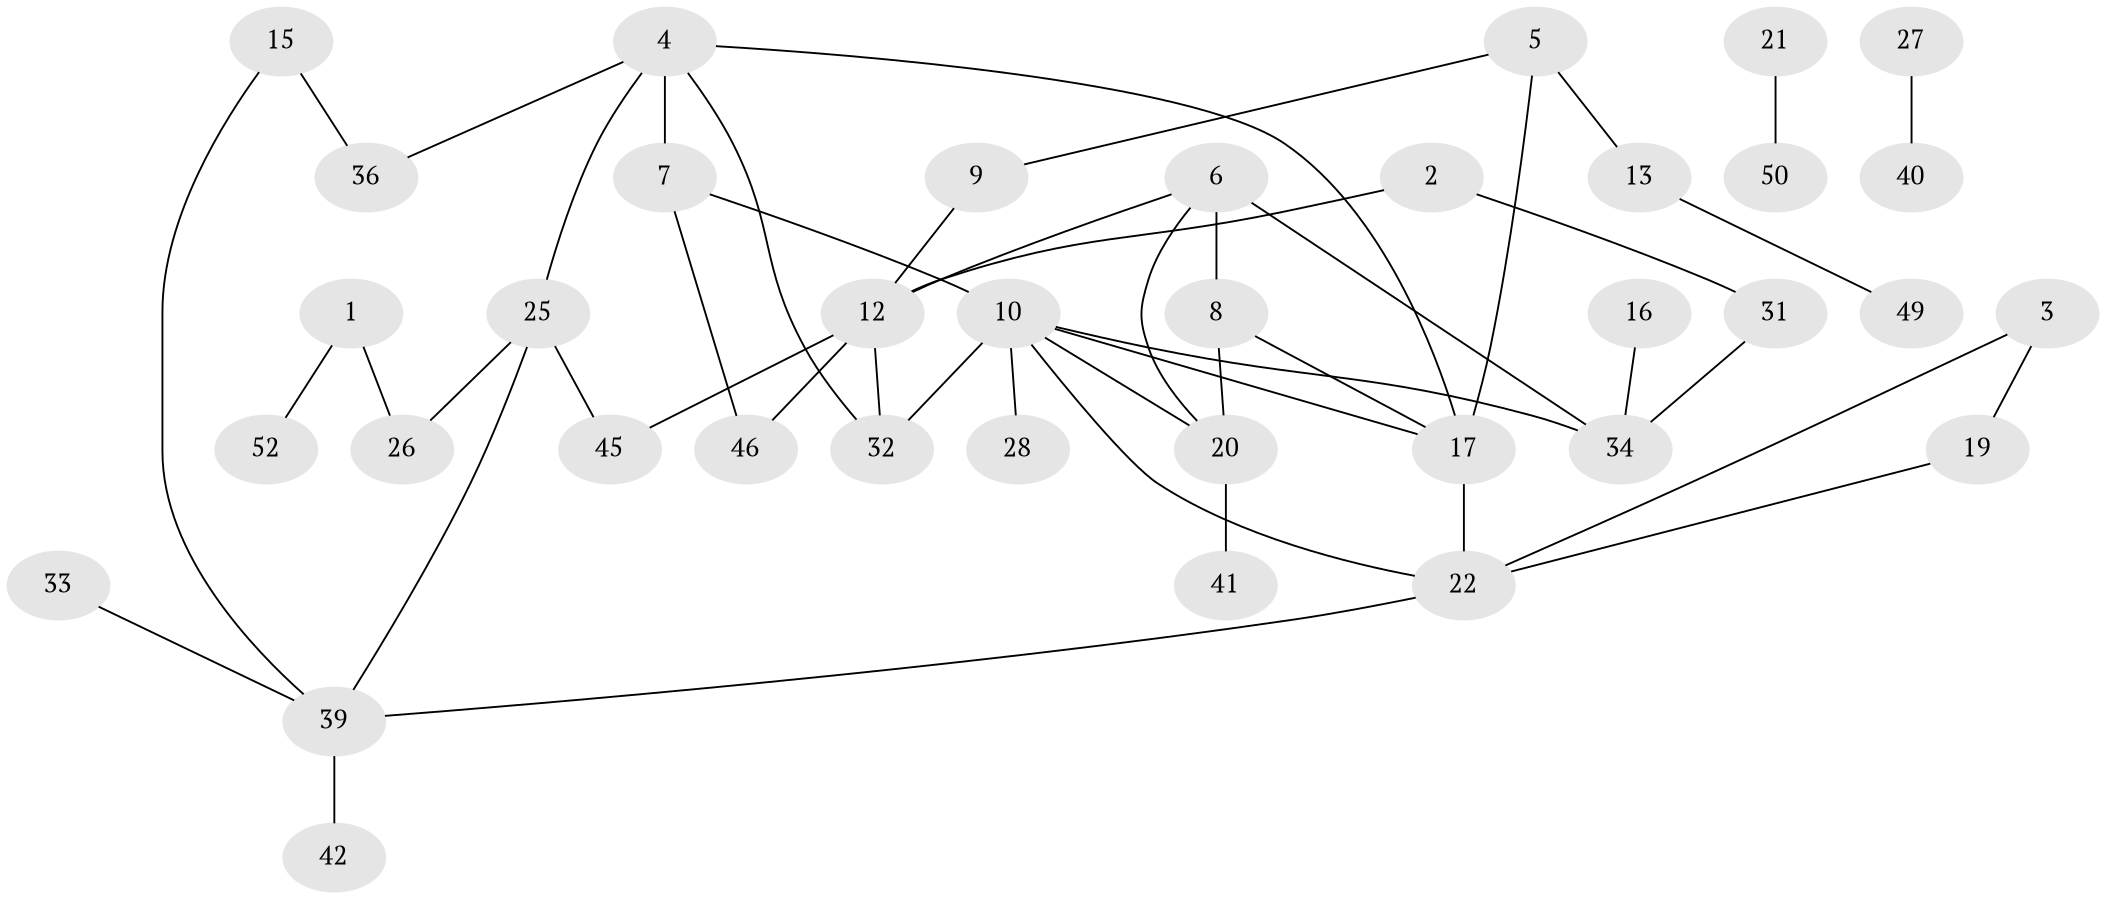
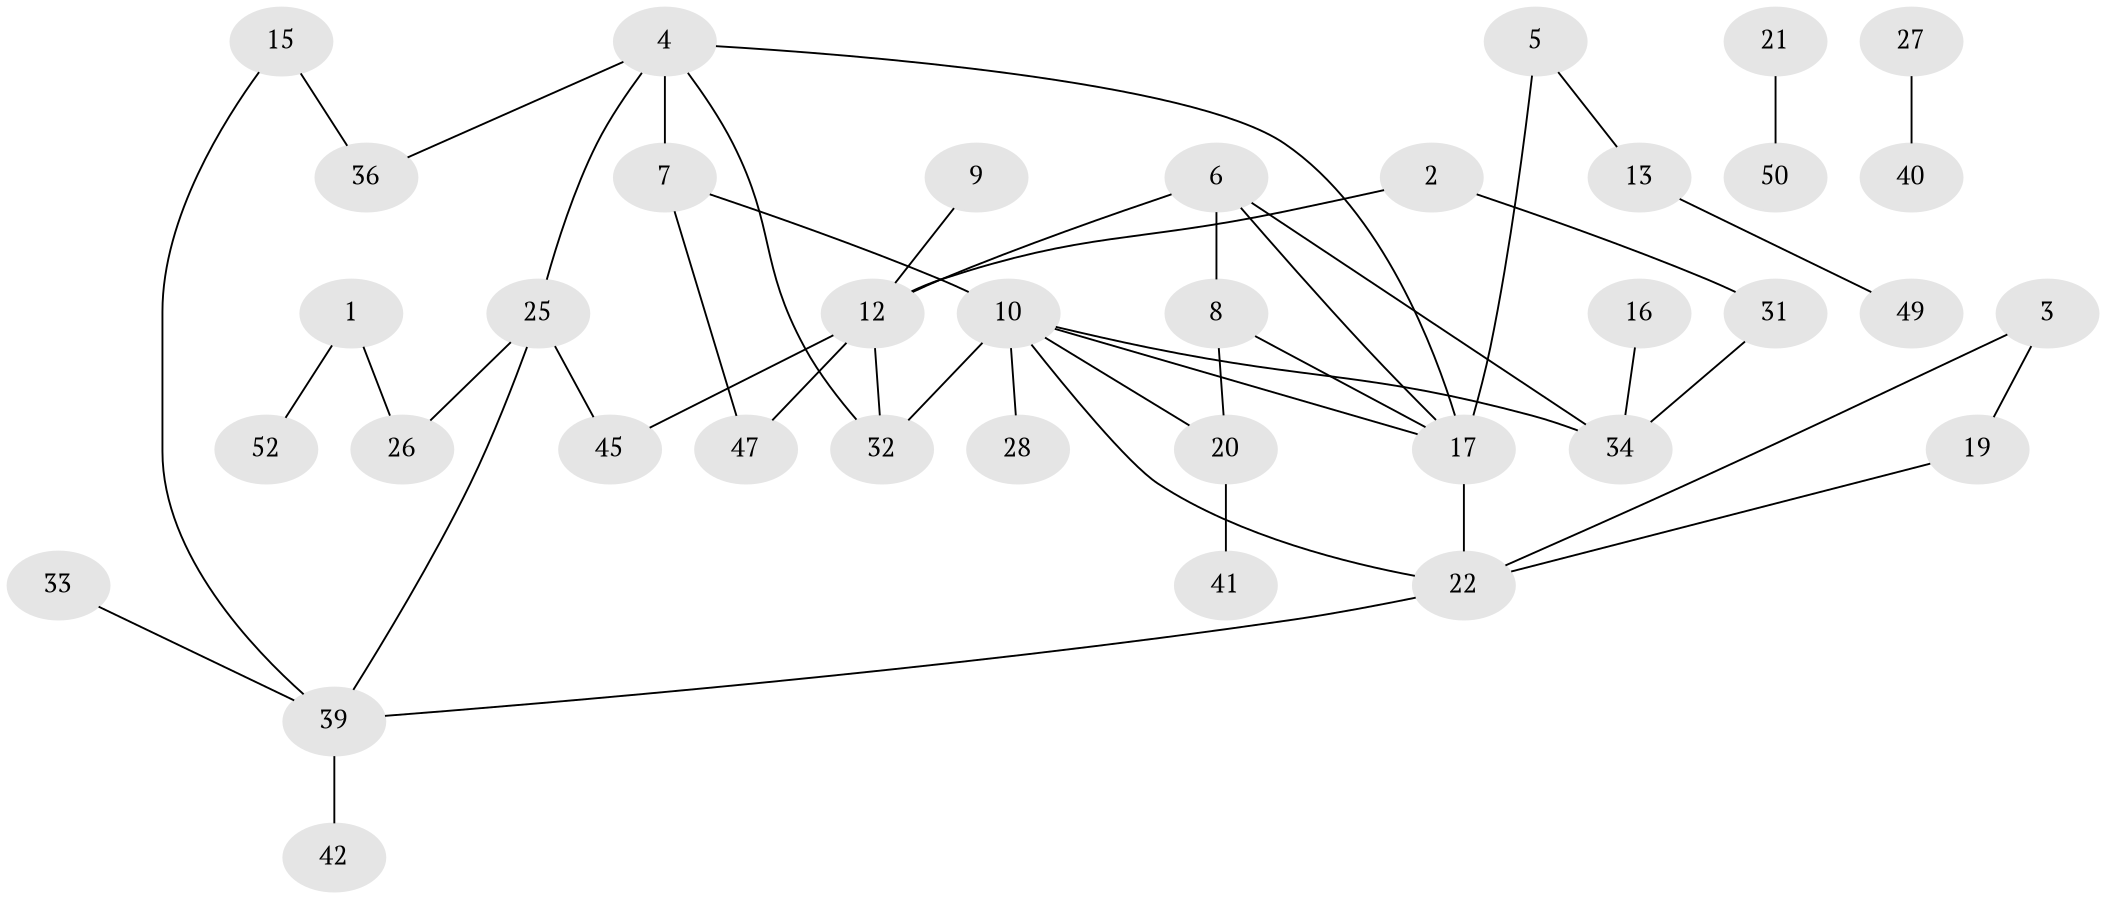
edge "5" -- "9": removed
edge "6" -- "20": now "6" -- "17"
node "46": label "46" -> "47"
